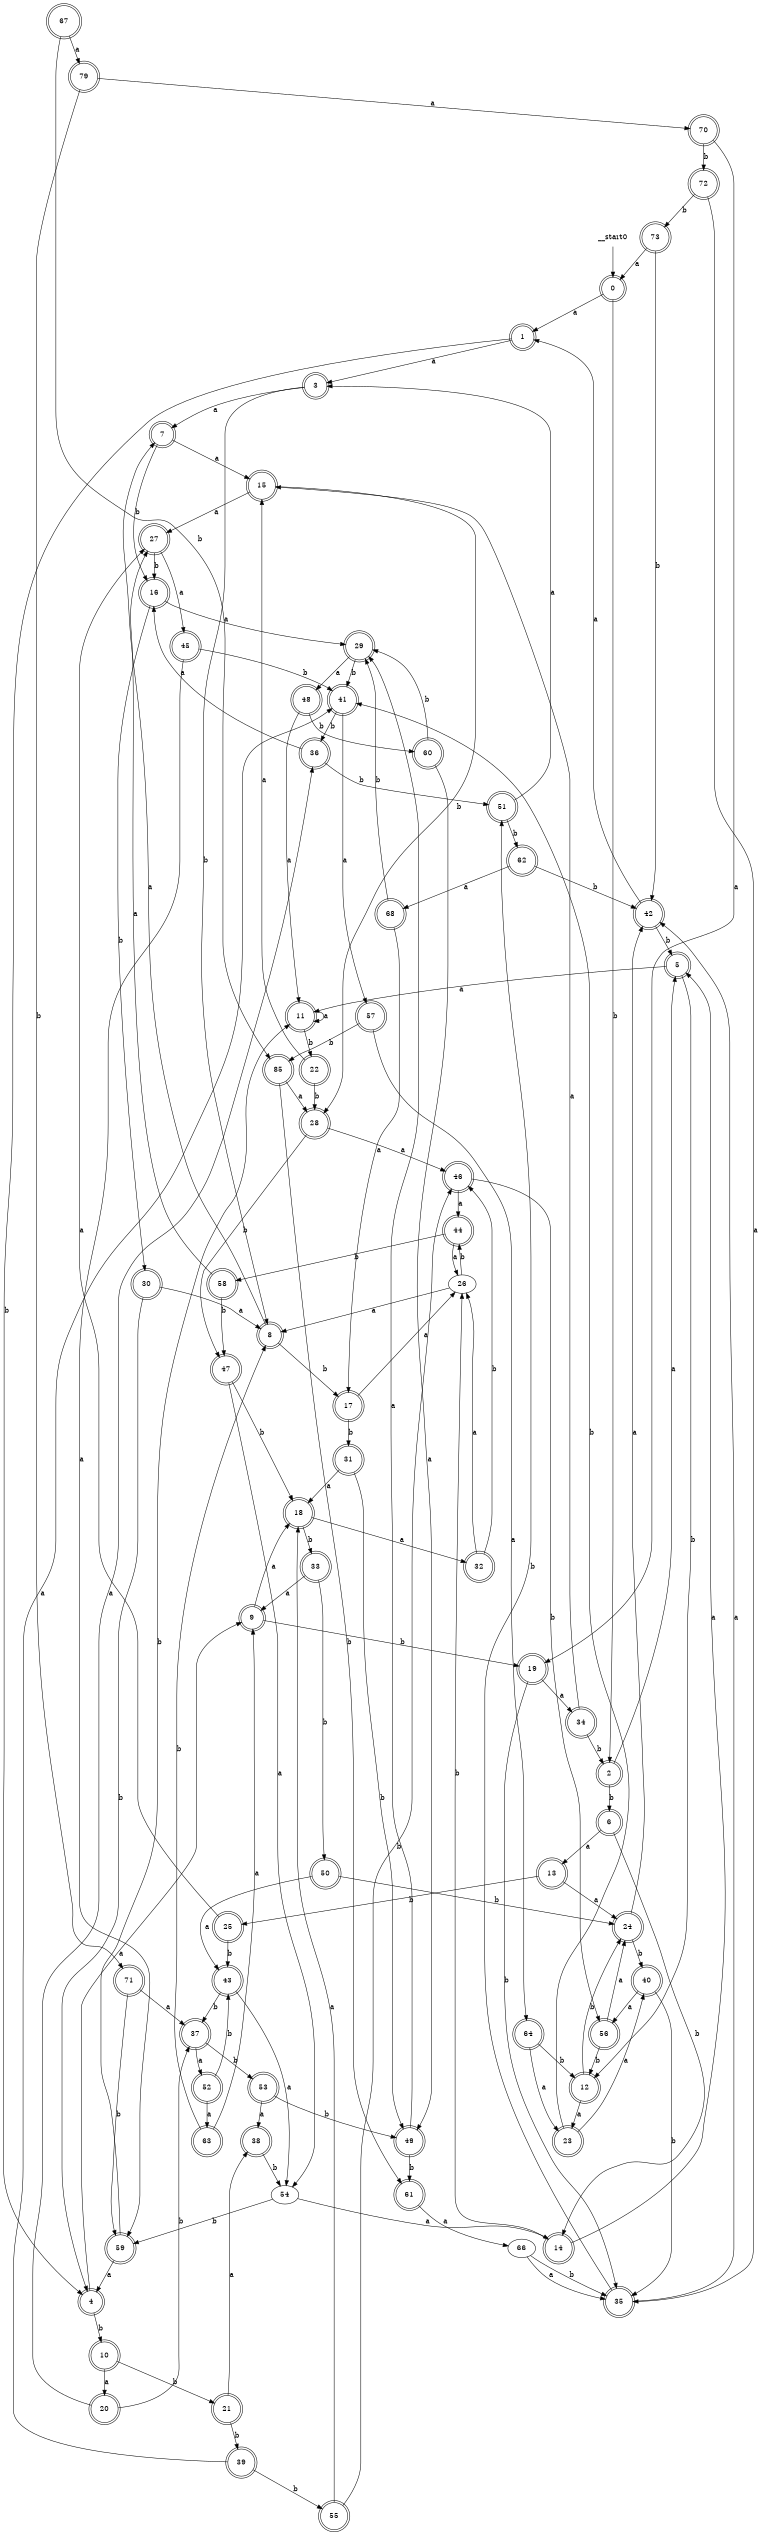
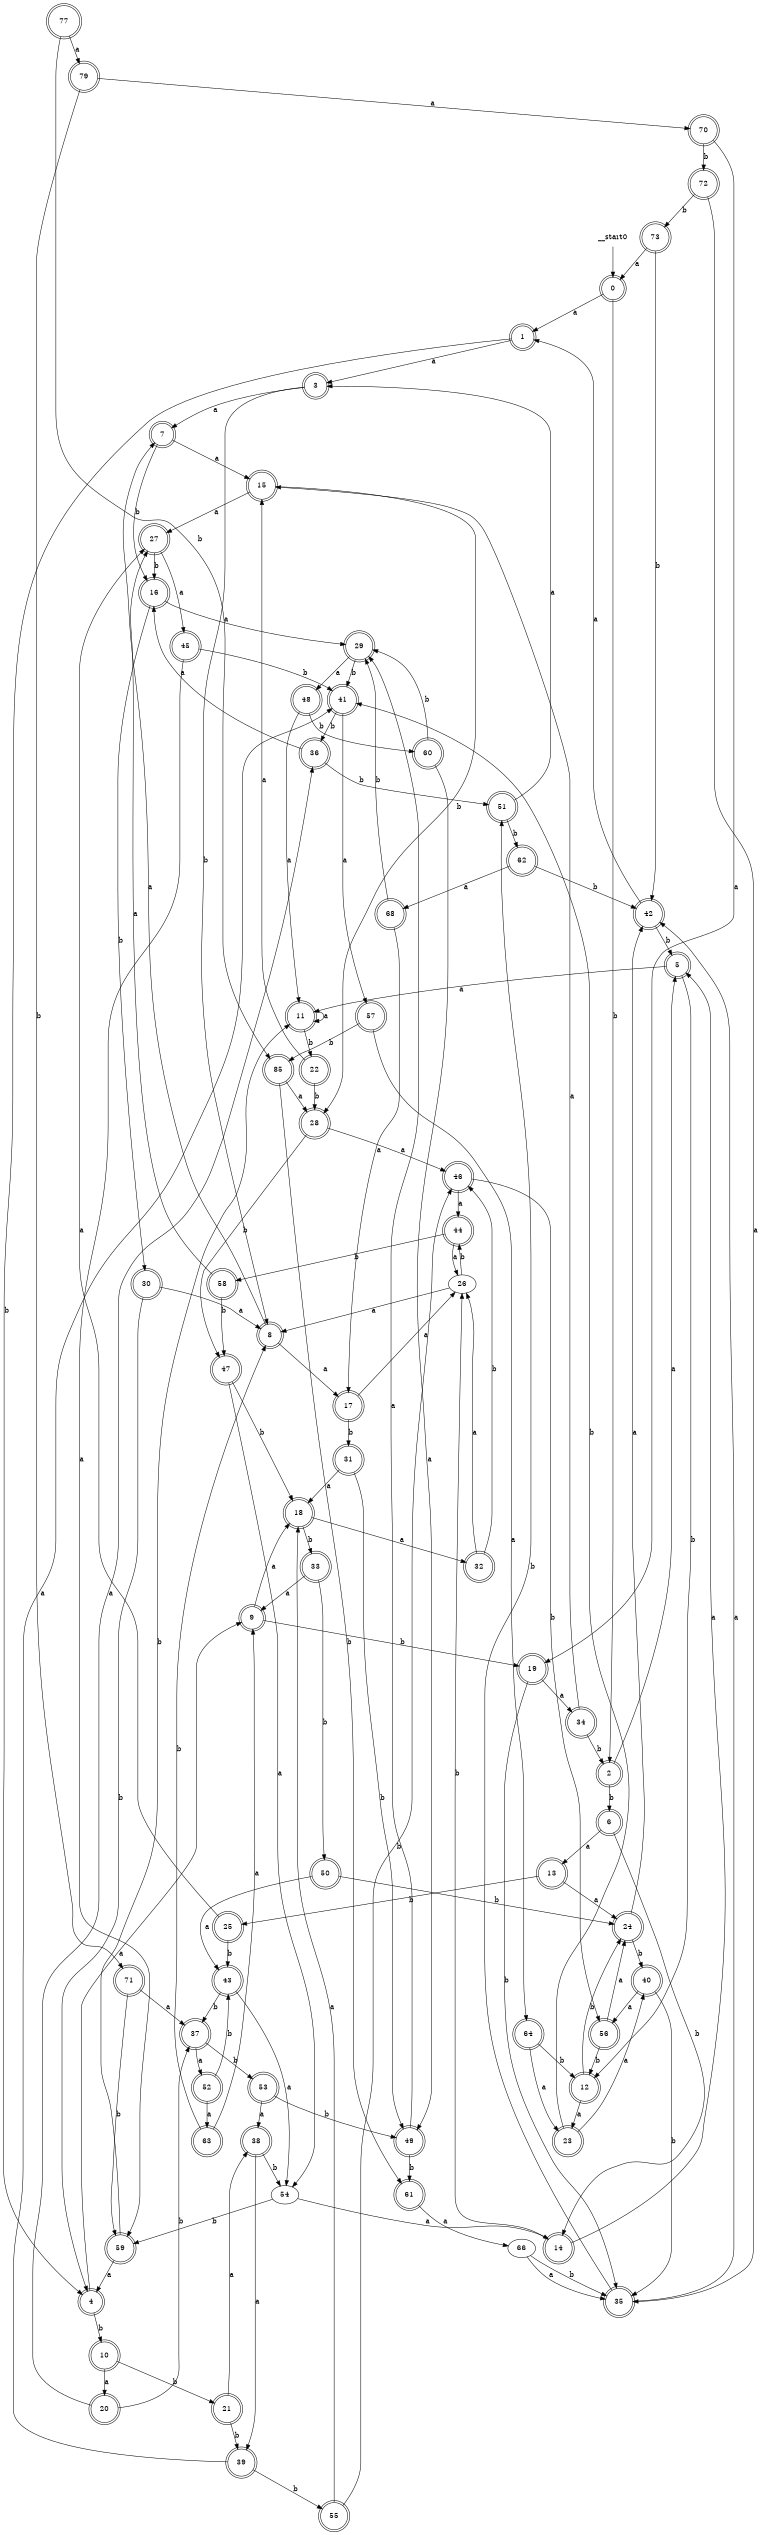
node "67": label "67" -> "77"
edge "8" -> "17": label "b" -> "a"
edge "38" -> "39": added, label "a"
